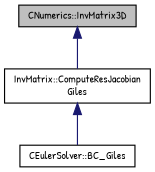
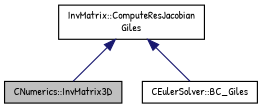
edge "InvMatrix::ComputeResJacobian Giles" -> "CNumerics::InvMatrix3D": reversed
